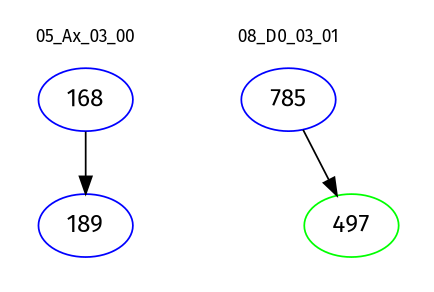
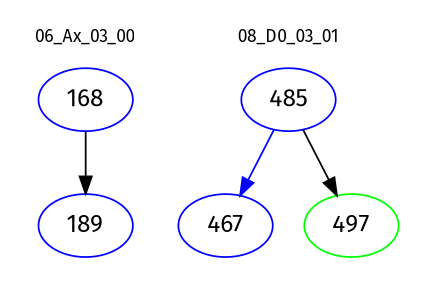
cluster "05_Ax_03_00": label "05_Ax_03_00" -> "06_Ax_03_00"
node "785": label "785" -> "485"
node "467": added
